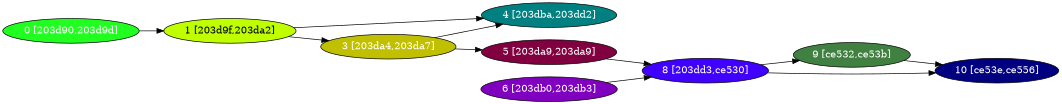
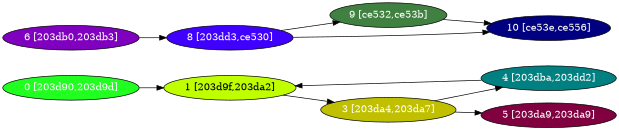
edge "1 [203d9f,203da2]" -> "4 [203dba,203dd2]": reversed
edge "5 [203da9,203da9]" -> "8 [203dd3,ce530]": removed
